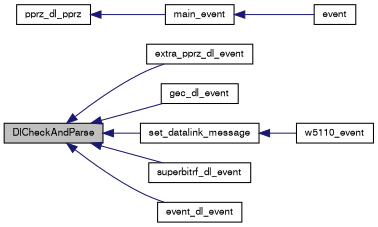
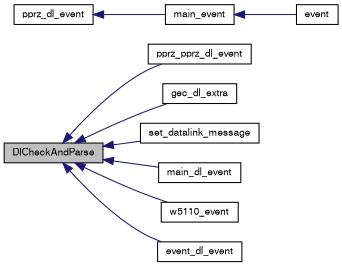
node "pprz_dl_pprz": label "pprz_dl_pprz" -> "pprz_dl_event"
node "extra_pprz_dl_event": label "extra_pprz_dl_event" -> "pprz_pprz_dl_event"
node "gec_dl_event": label "gec_dl_event" -> "gec_dl_extra"
edge "w5110_event" -> "set_datalink_message": now "w5110_event" -> "DlCheckAndParse"
node "superbitrf_dl_event": label "superbitrf_dl_event" -> "main_dl_event"
